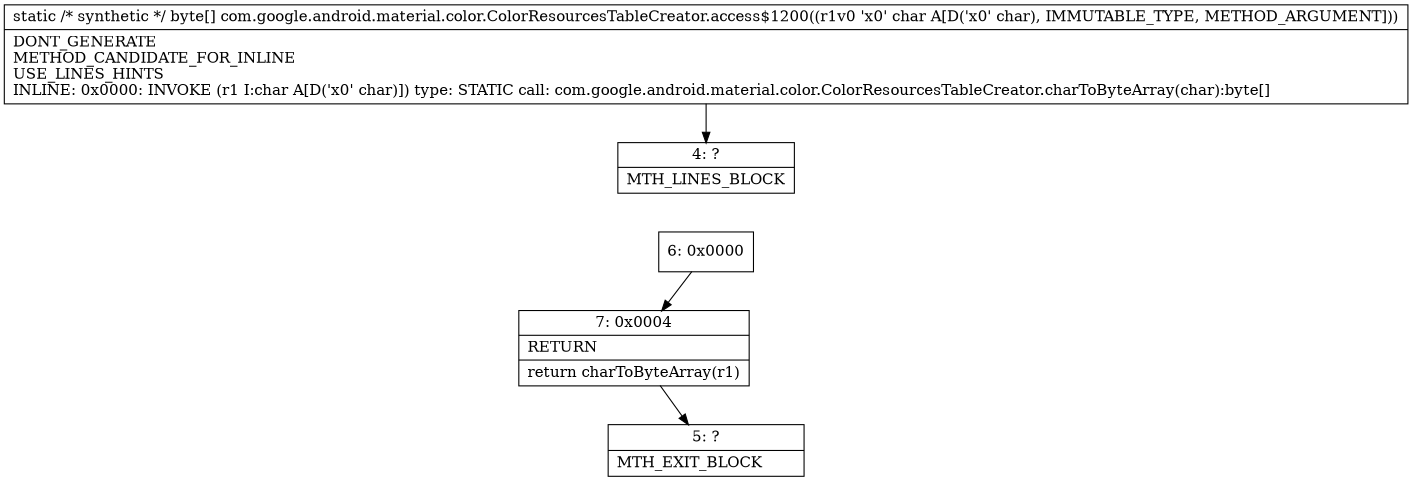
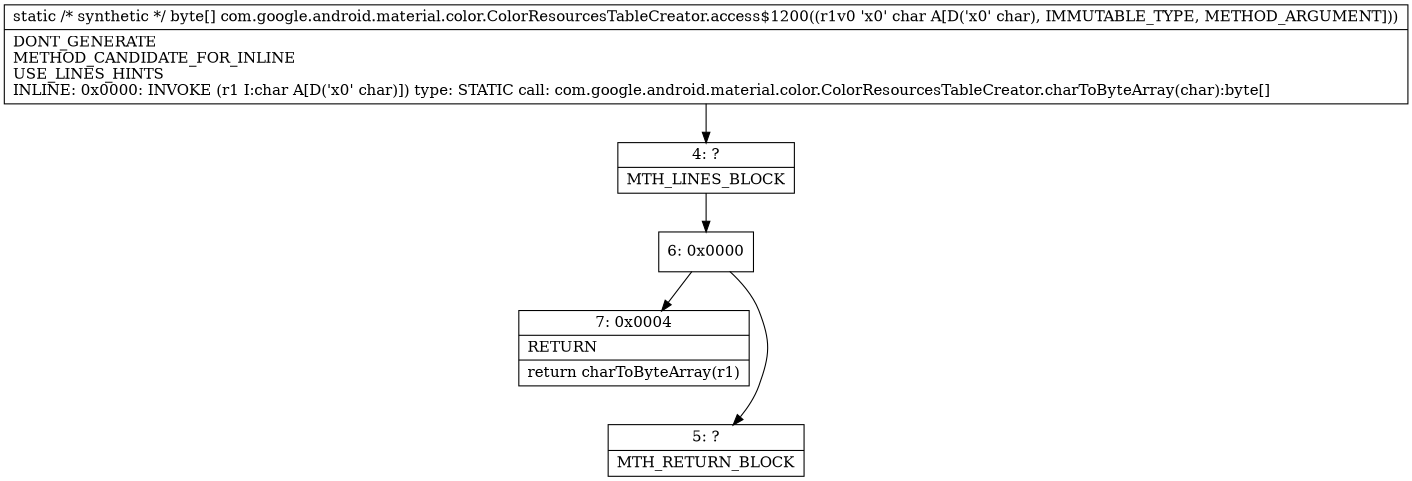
edge "4: ?" -> "6: 0x0000": added
edge "7: 0x0004" -> "5: ?": now "6: 0x0000" -> "5: ?"
node "5: ?": text "MTH_EXIT_BLOCK" -> "MTH_RETURN_BLOCK"
